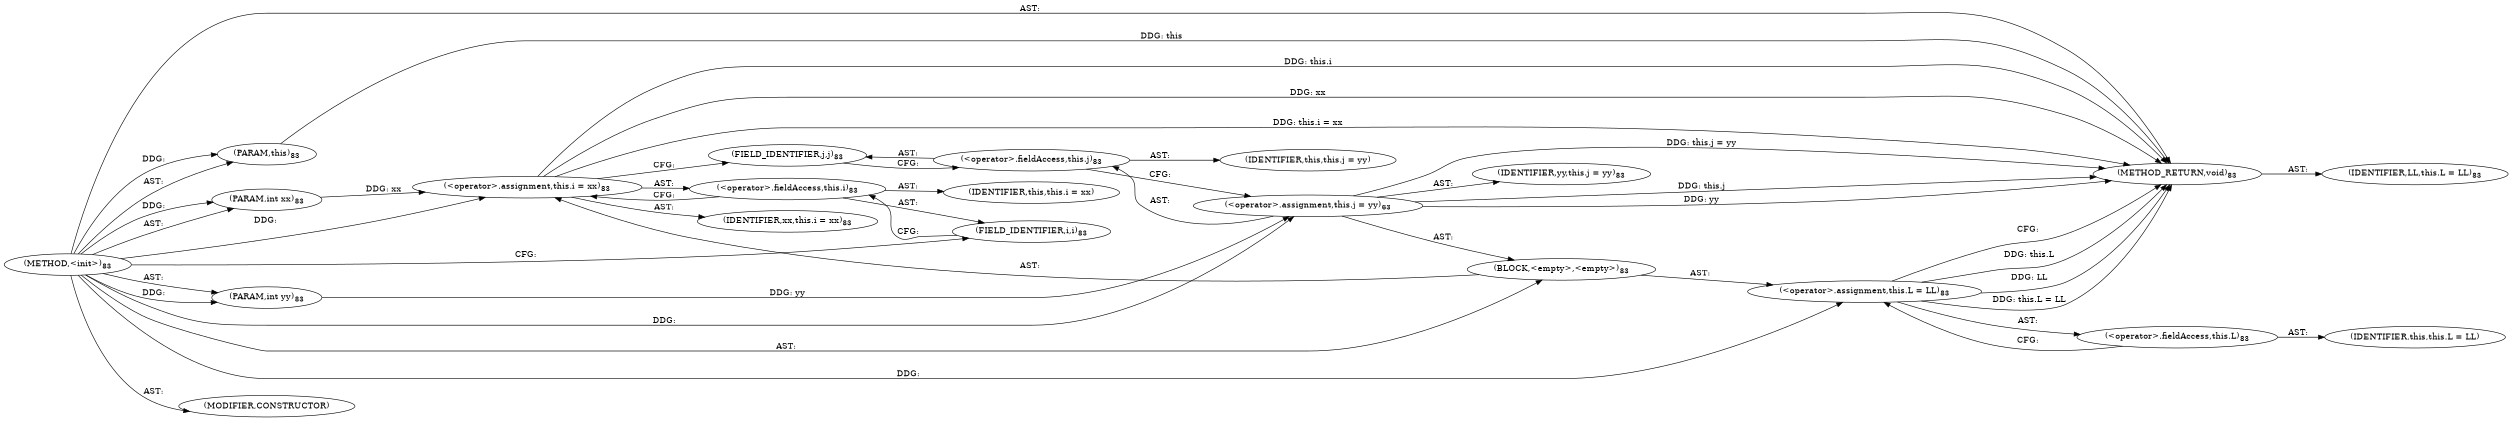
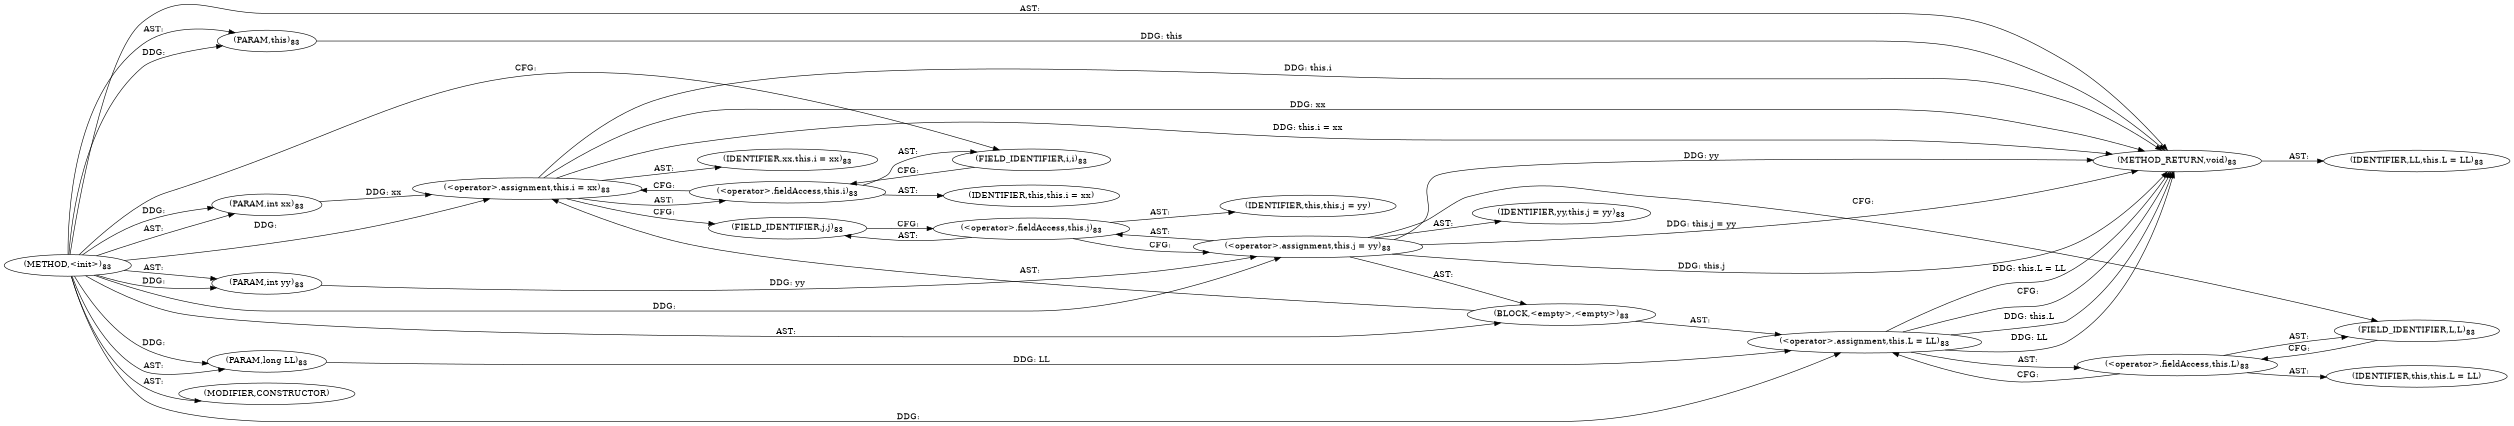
node "(<operator>.assignment,this.j = yy)": text "63" -> "83"
node "(FIELD_IDENTIFIER,L,L)": added
node "(PARAM,long LL)": added
